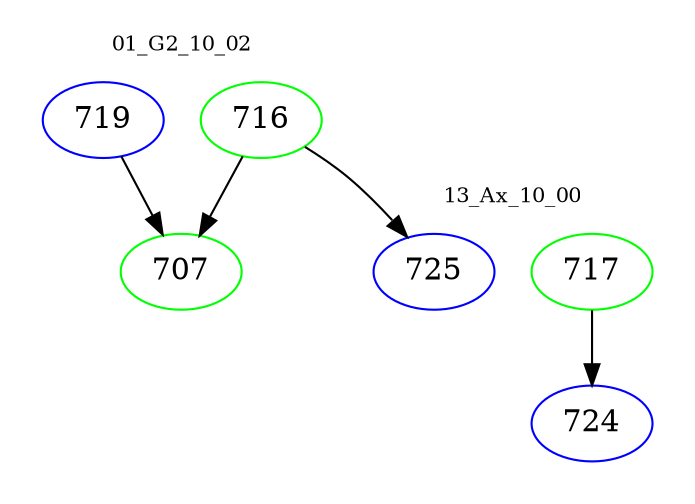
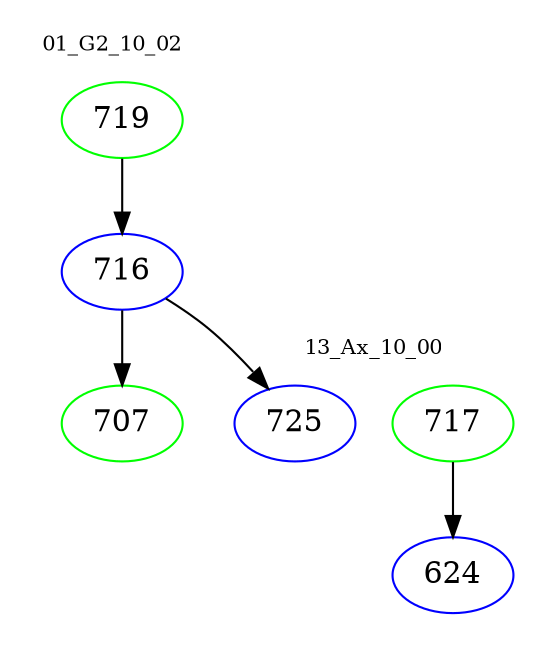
node "719": color blue -> green
node "716": color green -> blue
edge "719" -> "707": now "719" -> "716"
node "724": label "724" -> "624"
